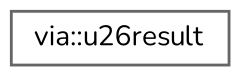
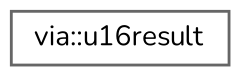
node "via::u26result": label "via::u26result" -> "via::u16result"
